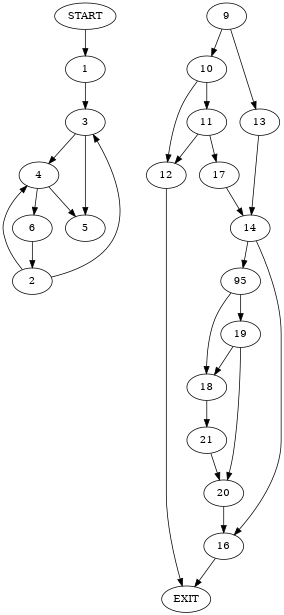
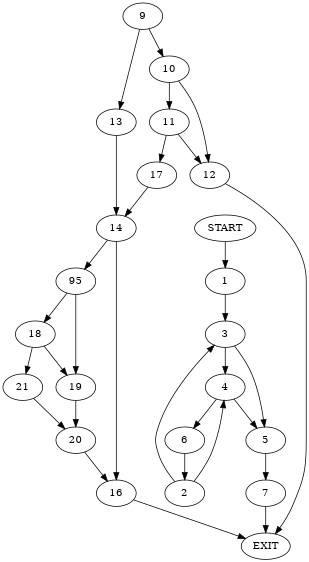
edge "19" -> "18": reversed
node "7": added
